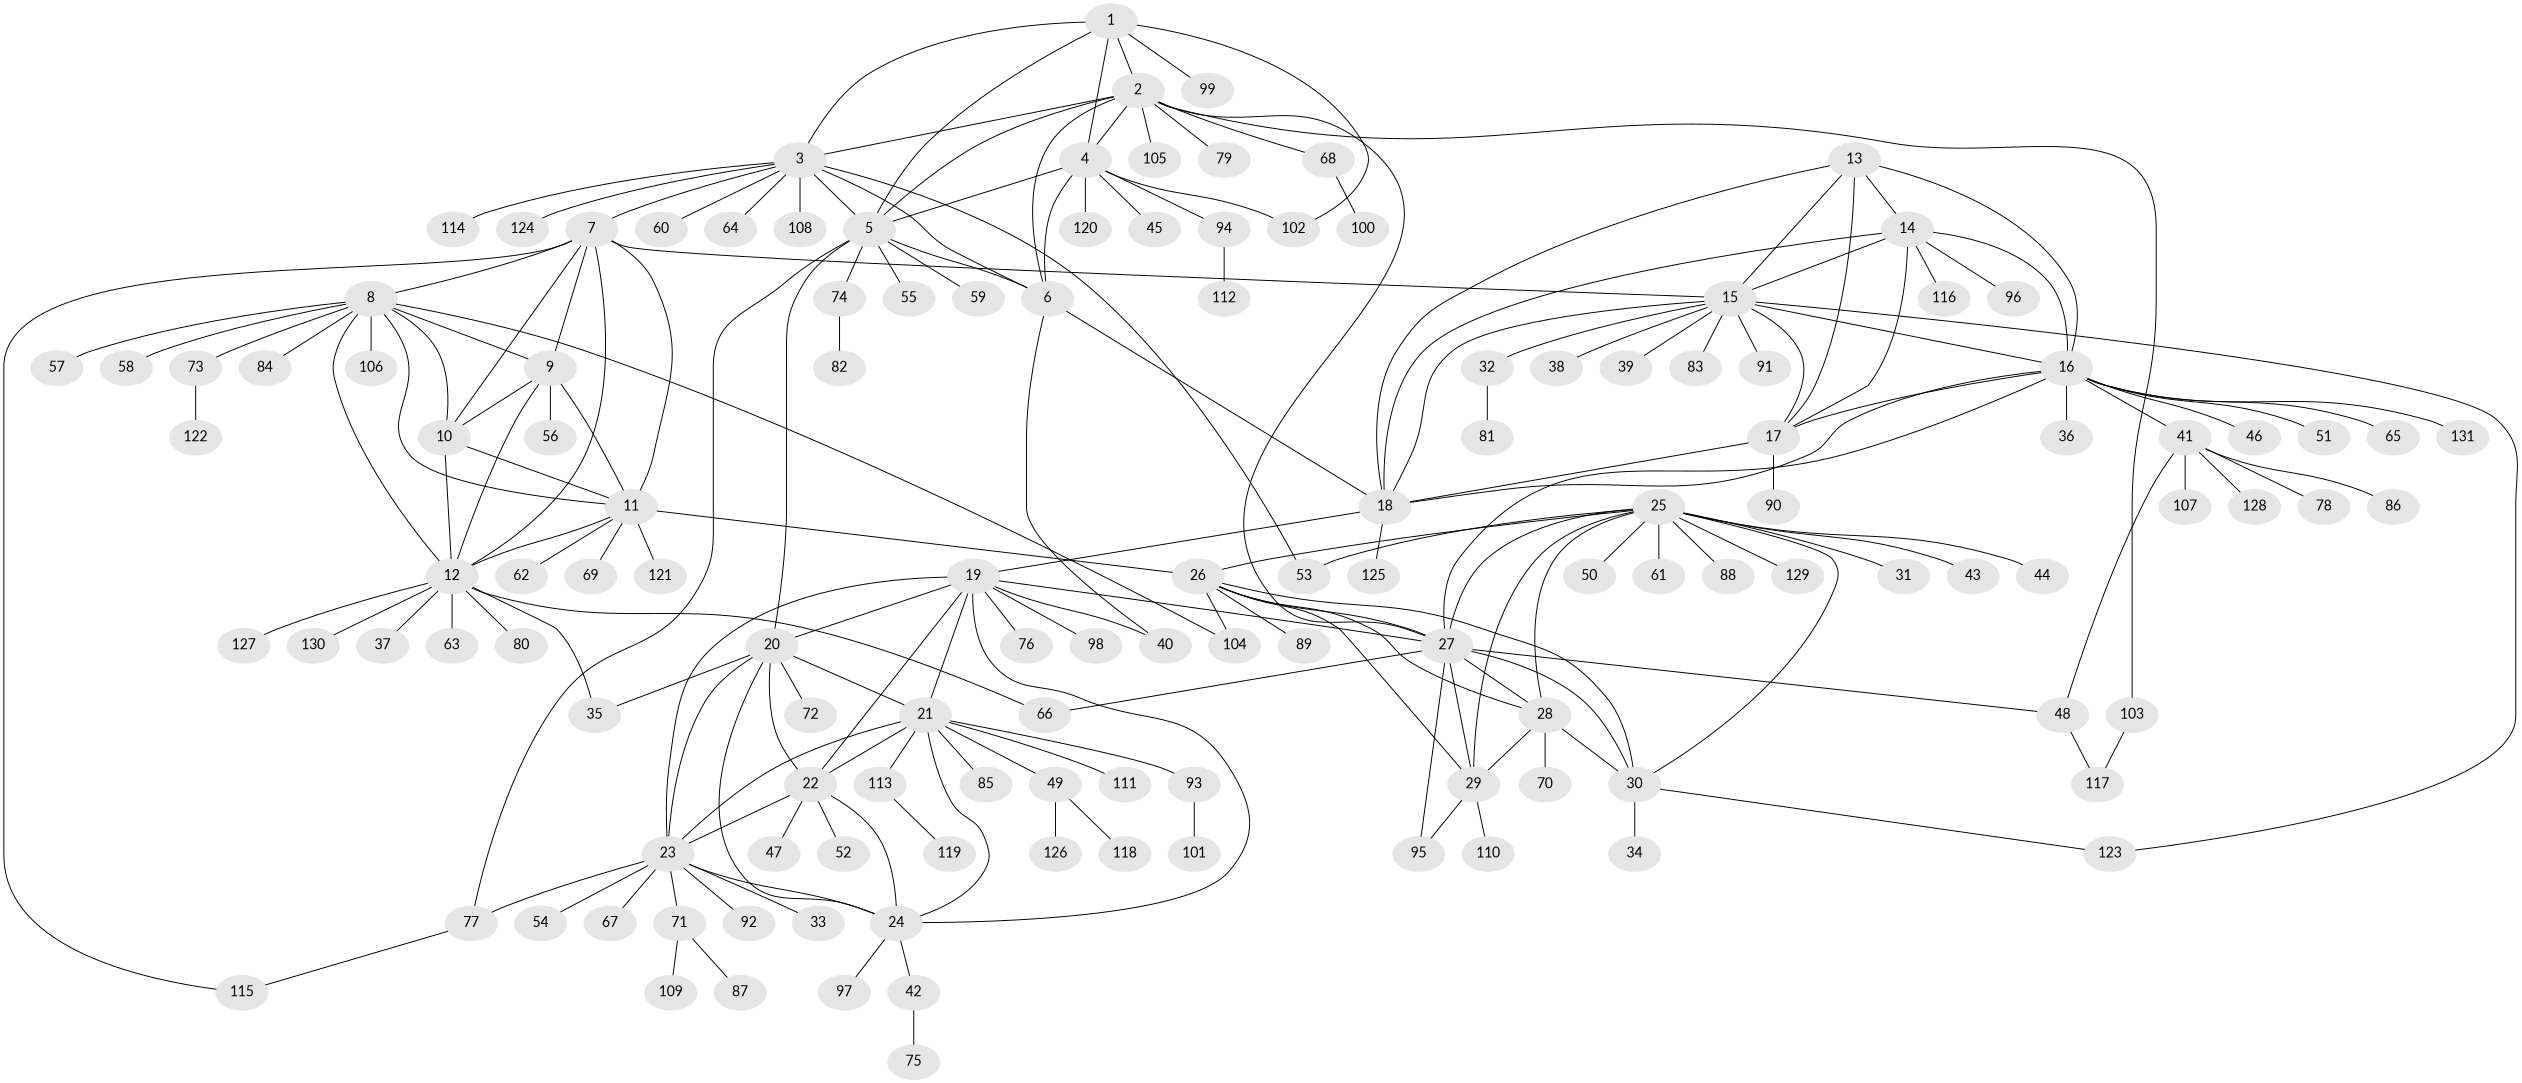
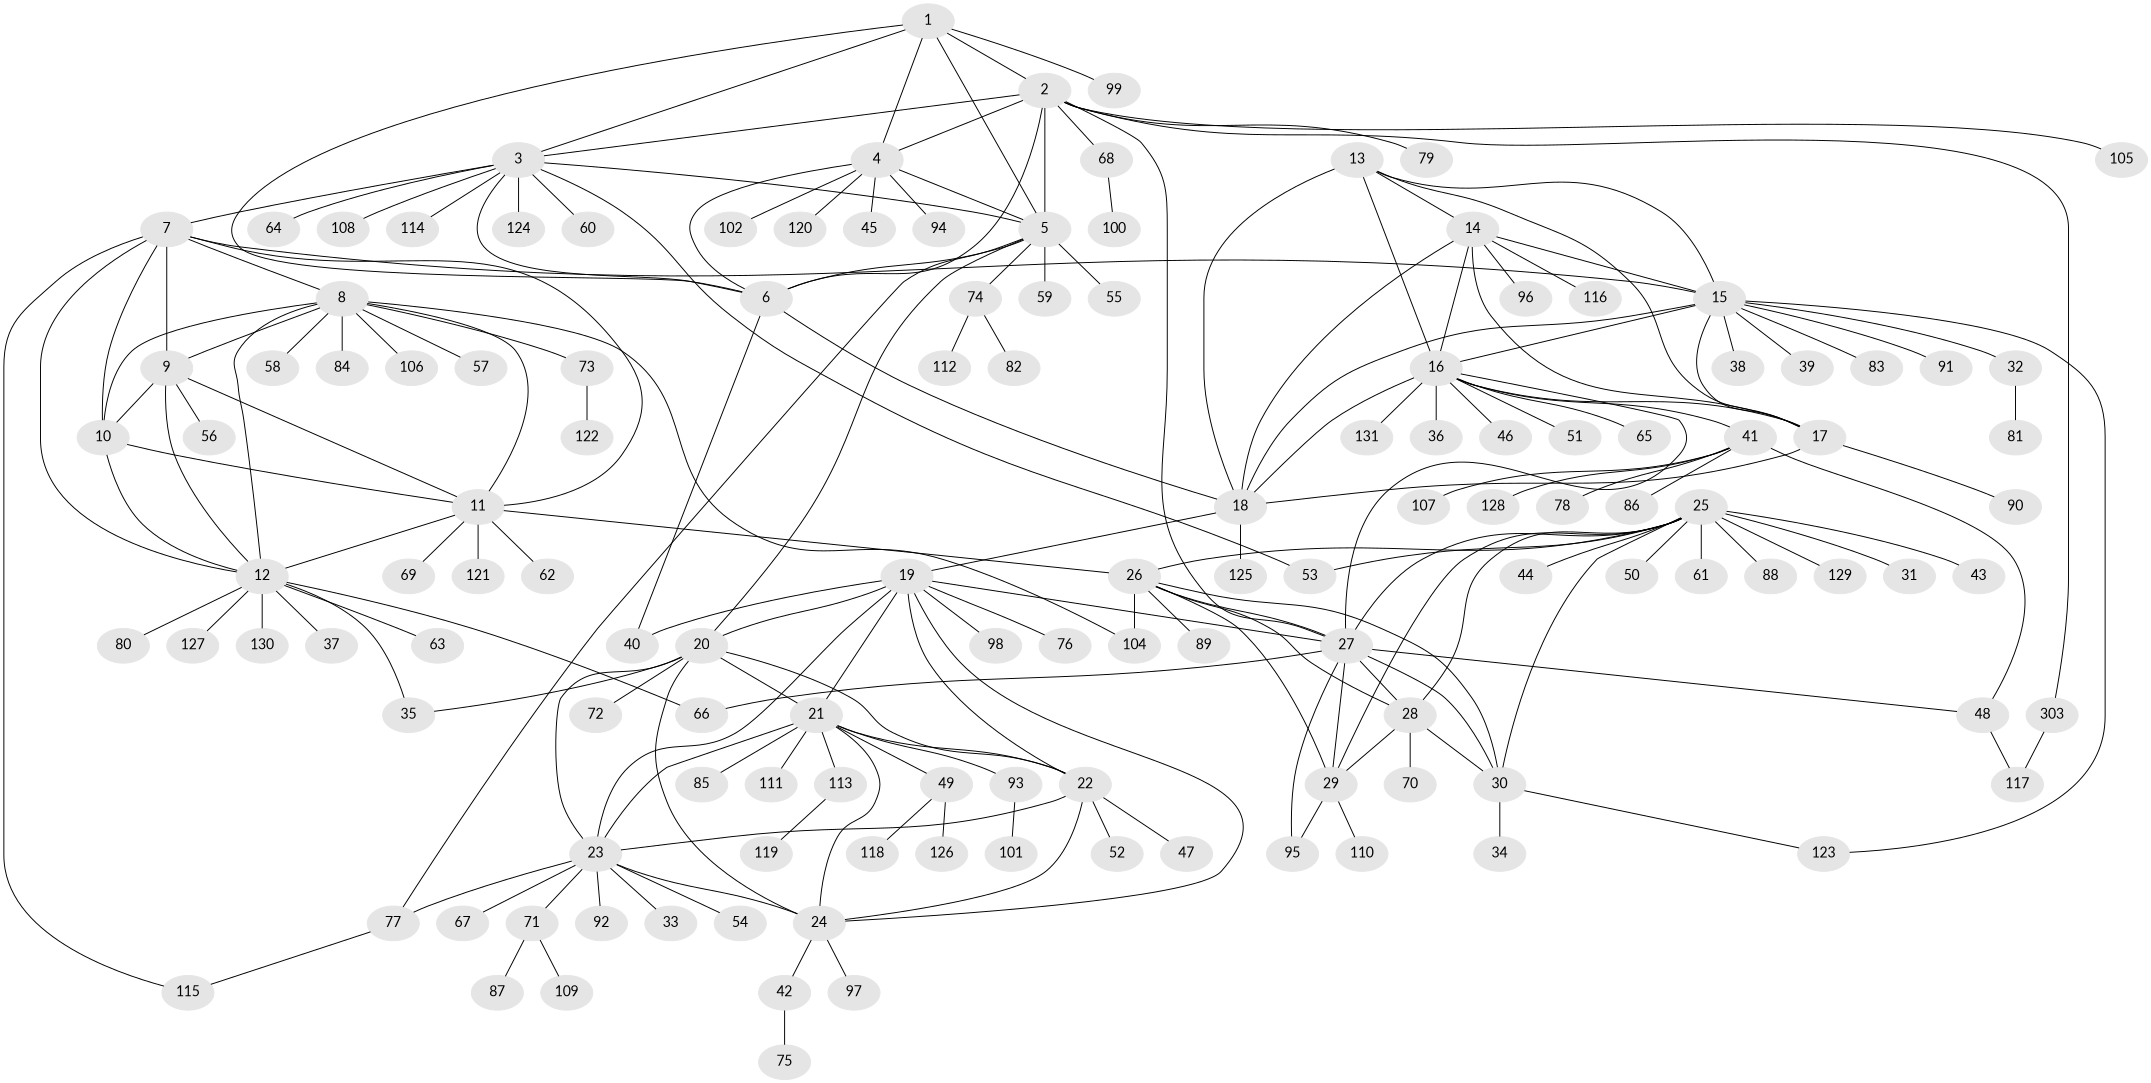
edge "1" -- "102": now "1" -- "6"
edge "94" -- "112": now "74" -- "112"
node "103": label "103" -> "303"
